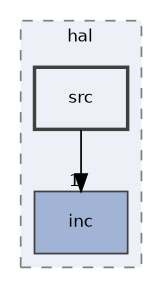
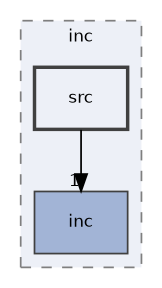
cluster "hal": label "hal" -> "inc"
